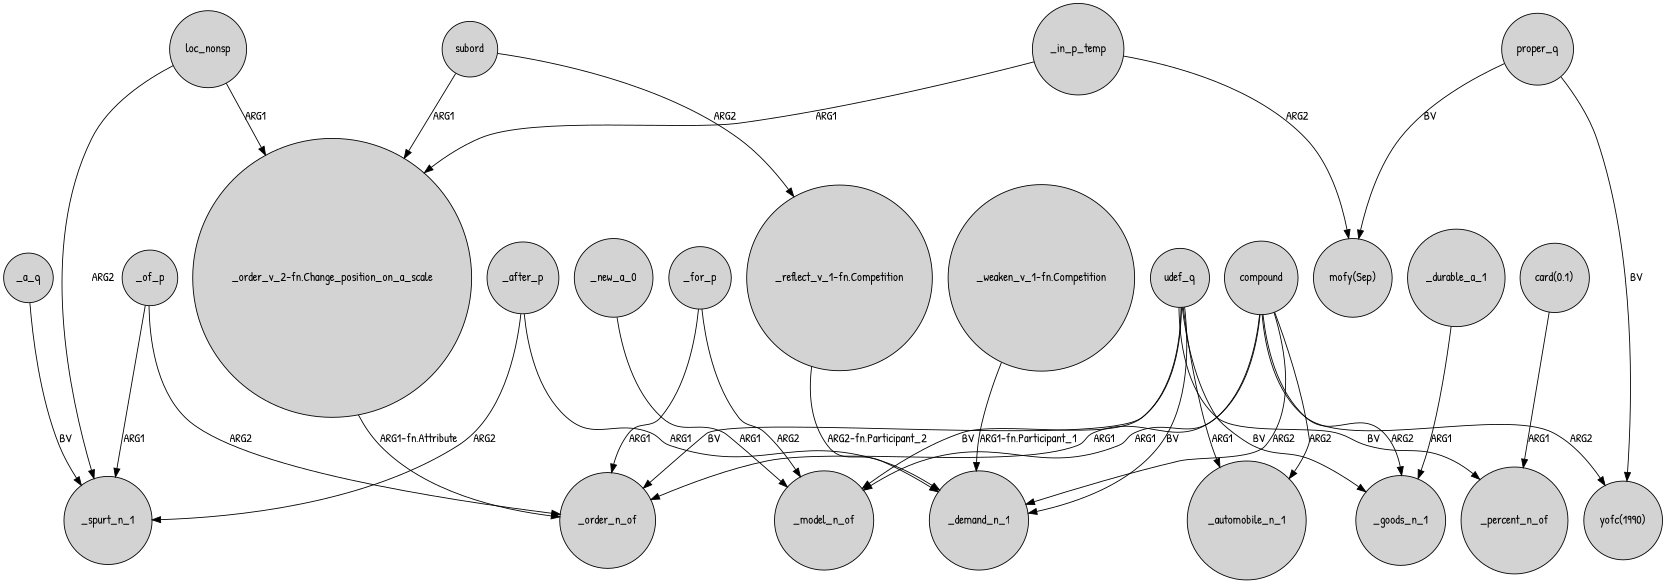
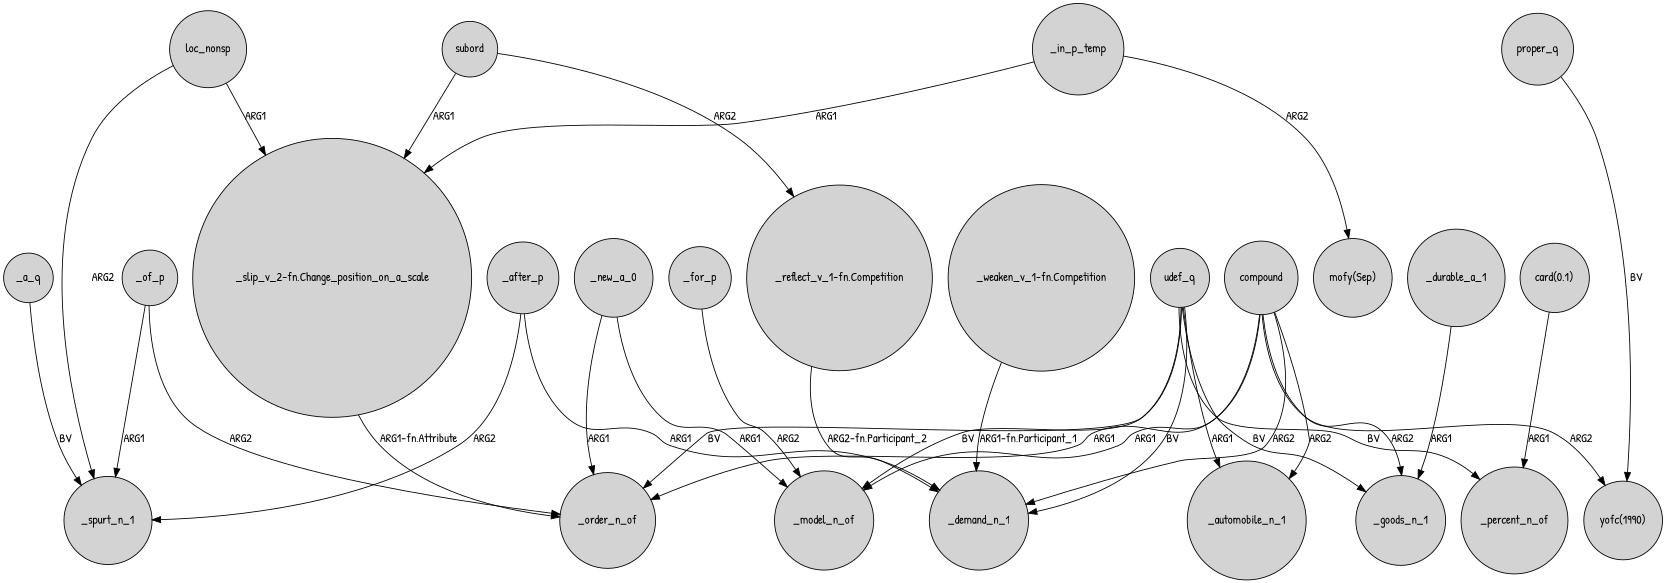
edge "proper_q" -> "mofy(Sep)": removed, label "BV"
node "_order_v_2-fn.Change_position_on_a_scale": label "_order_v_2-fn.Change_position_on_a_scale" -> "_slip_v_2-fn.Change_position_on_a_scale"
edge "_for_p" -> "_order_n_of": now "_new_a_0" -> "_order_n_of"
